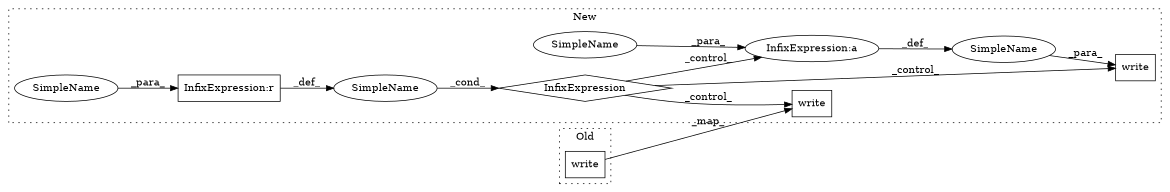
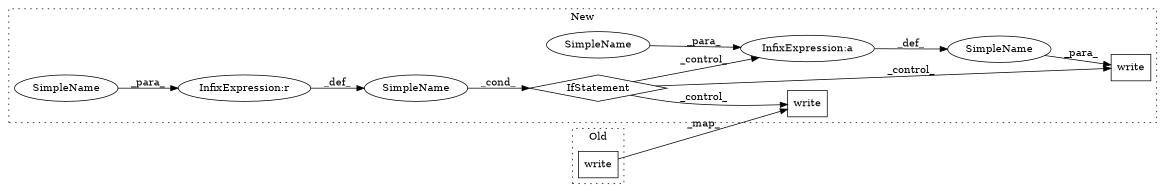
node "InfixExpression:r": shape box -> ellipse
node "InfixExpression": label "InfixExpression" -> "IfStatement"
